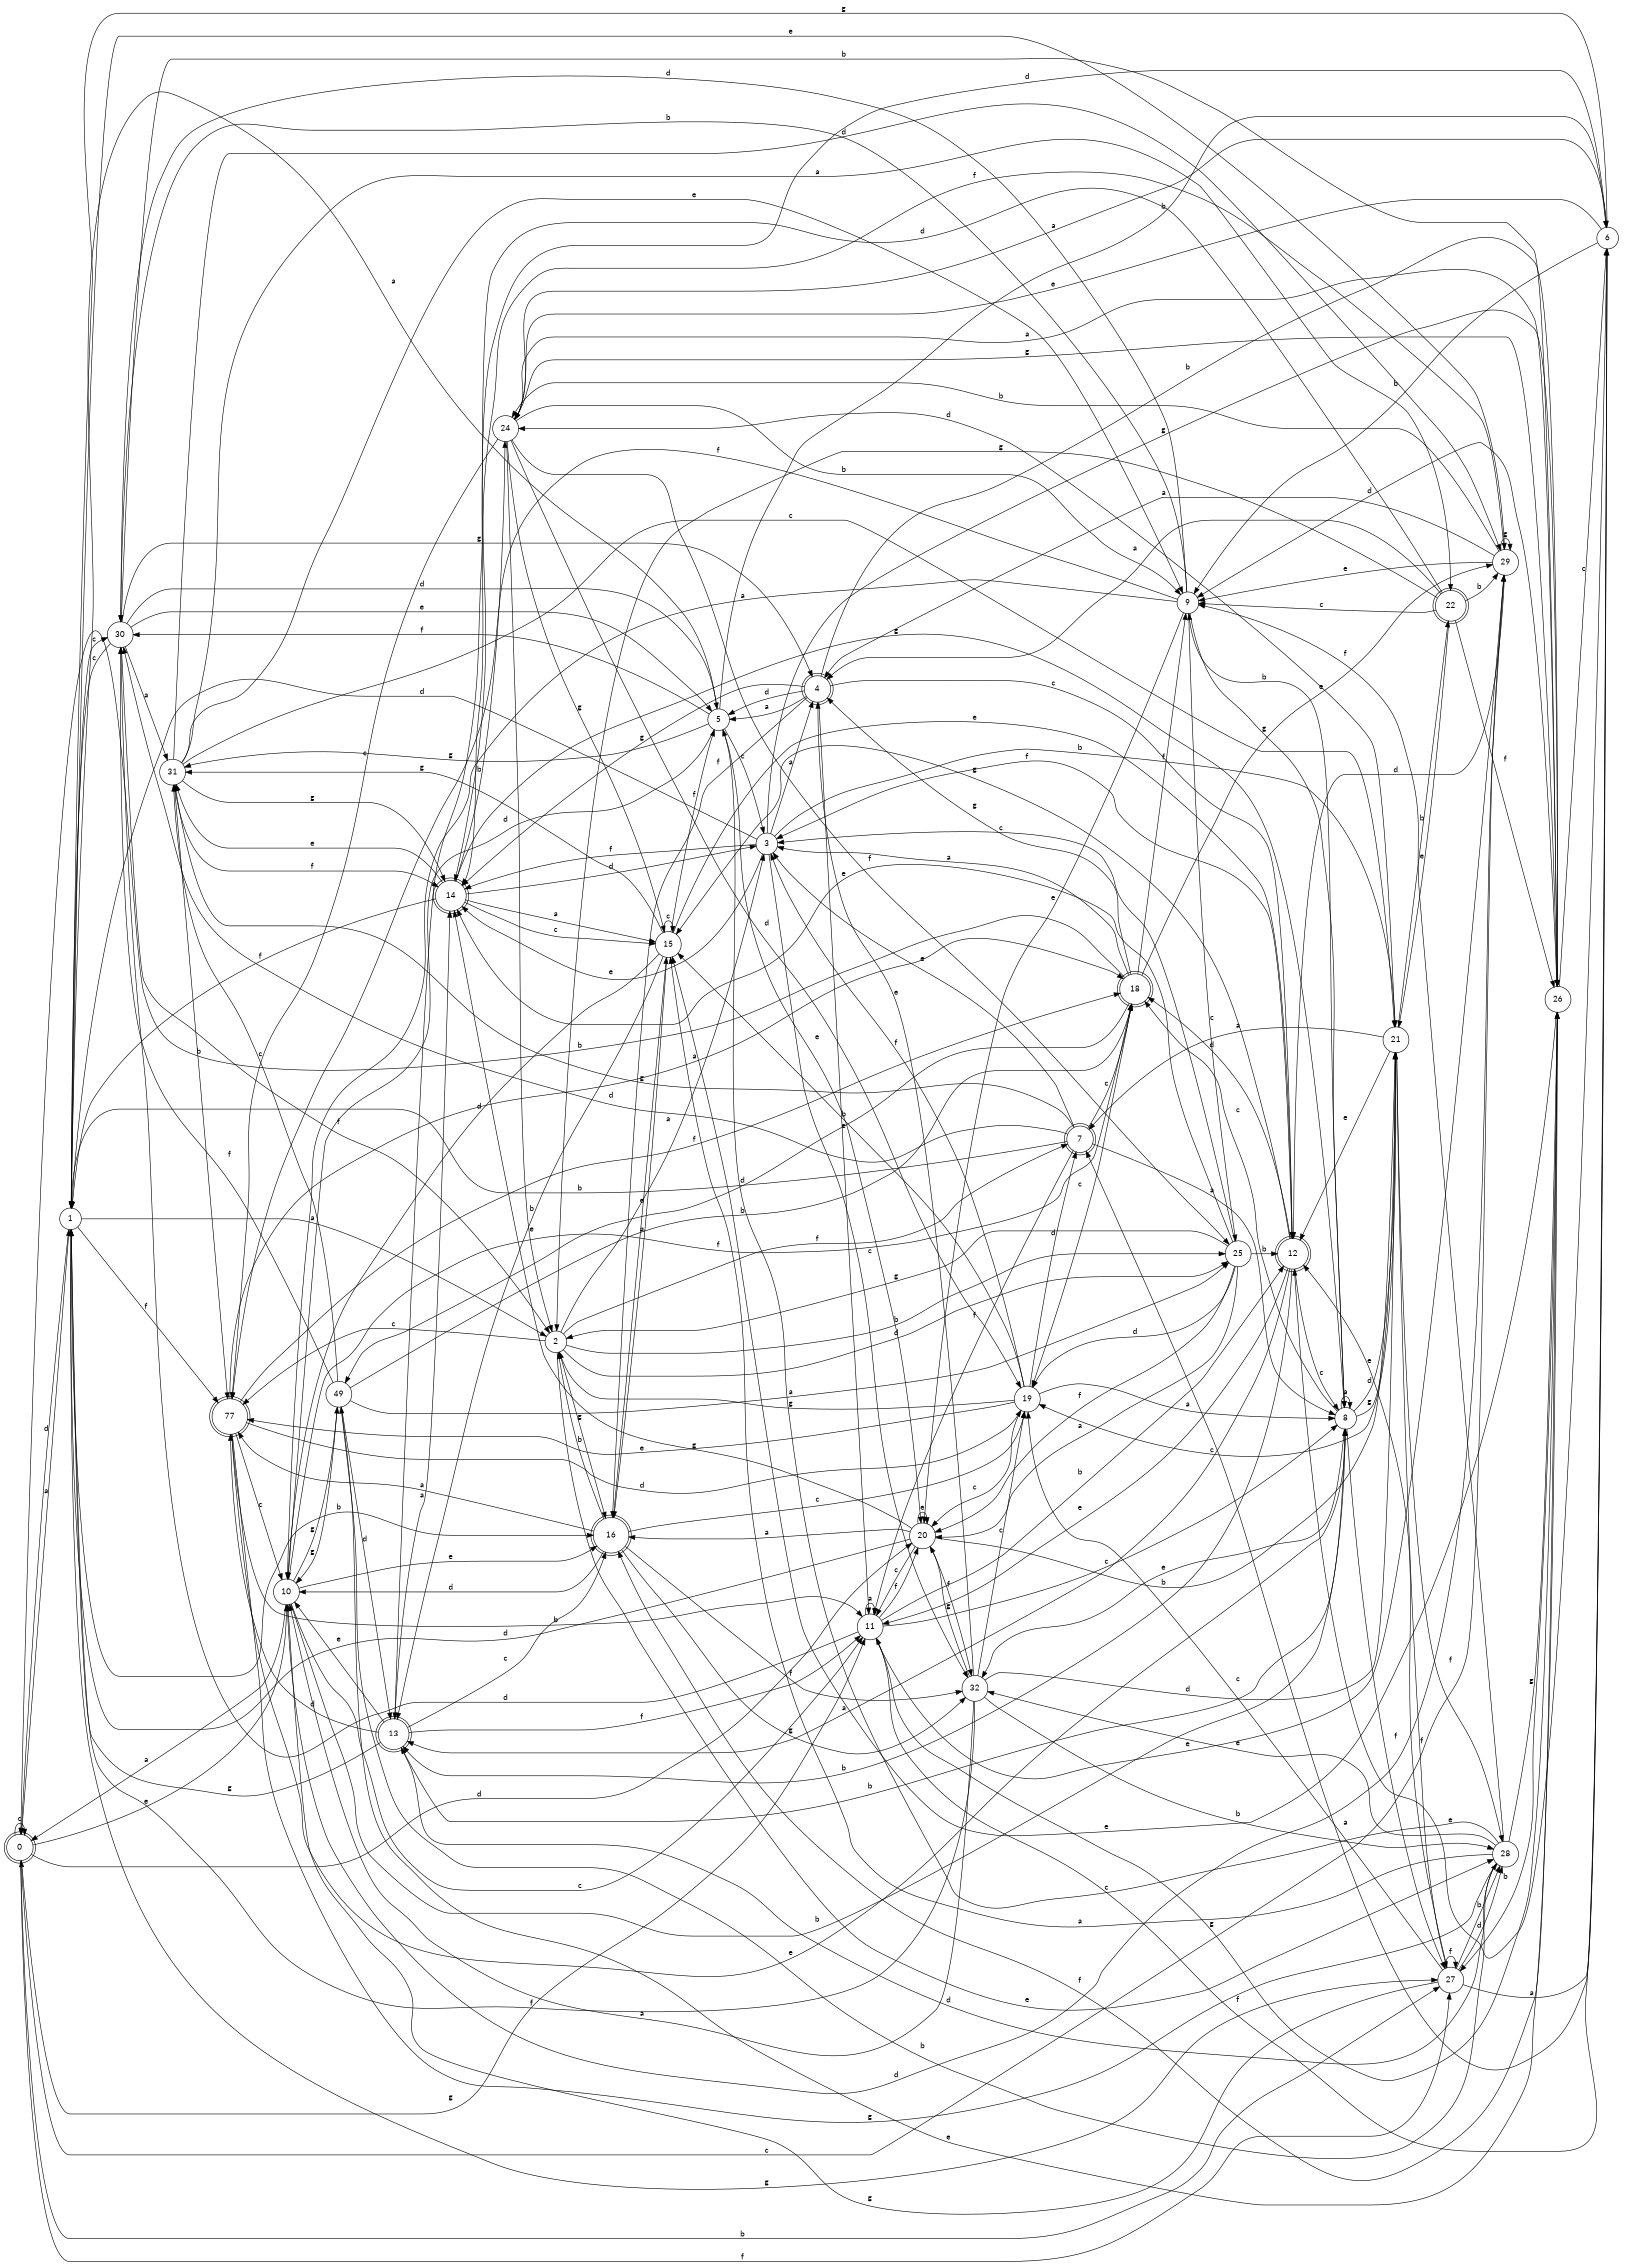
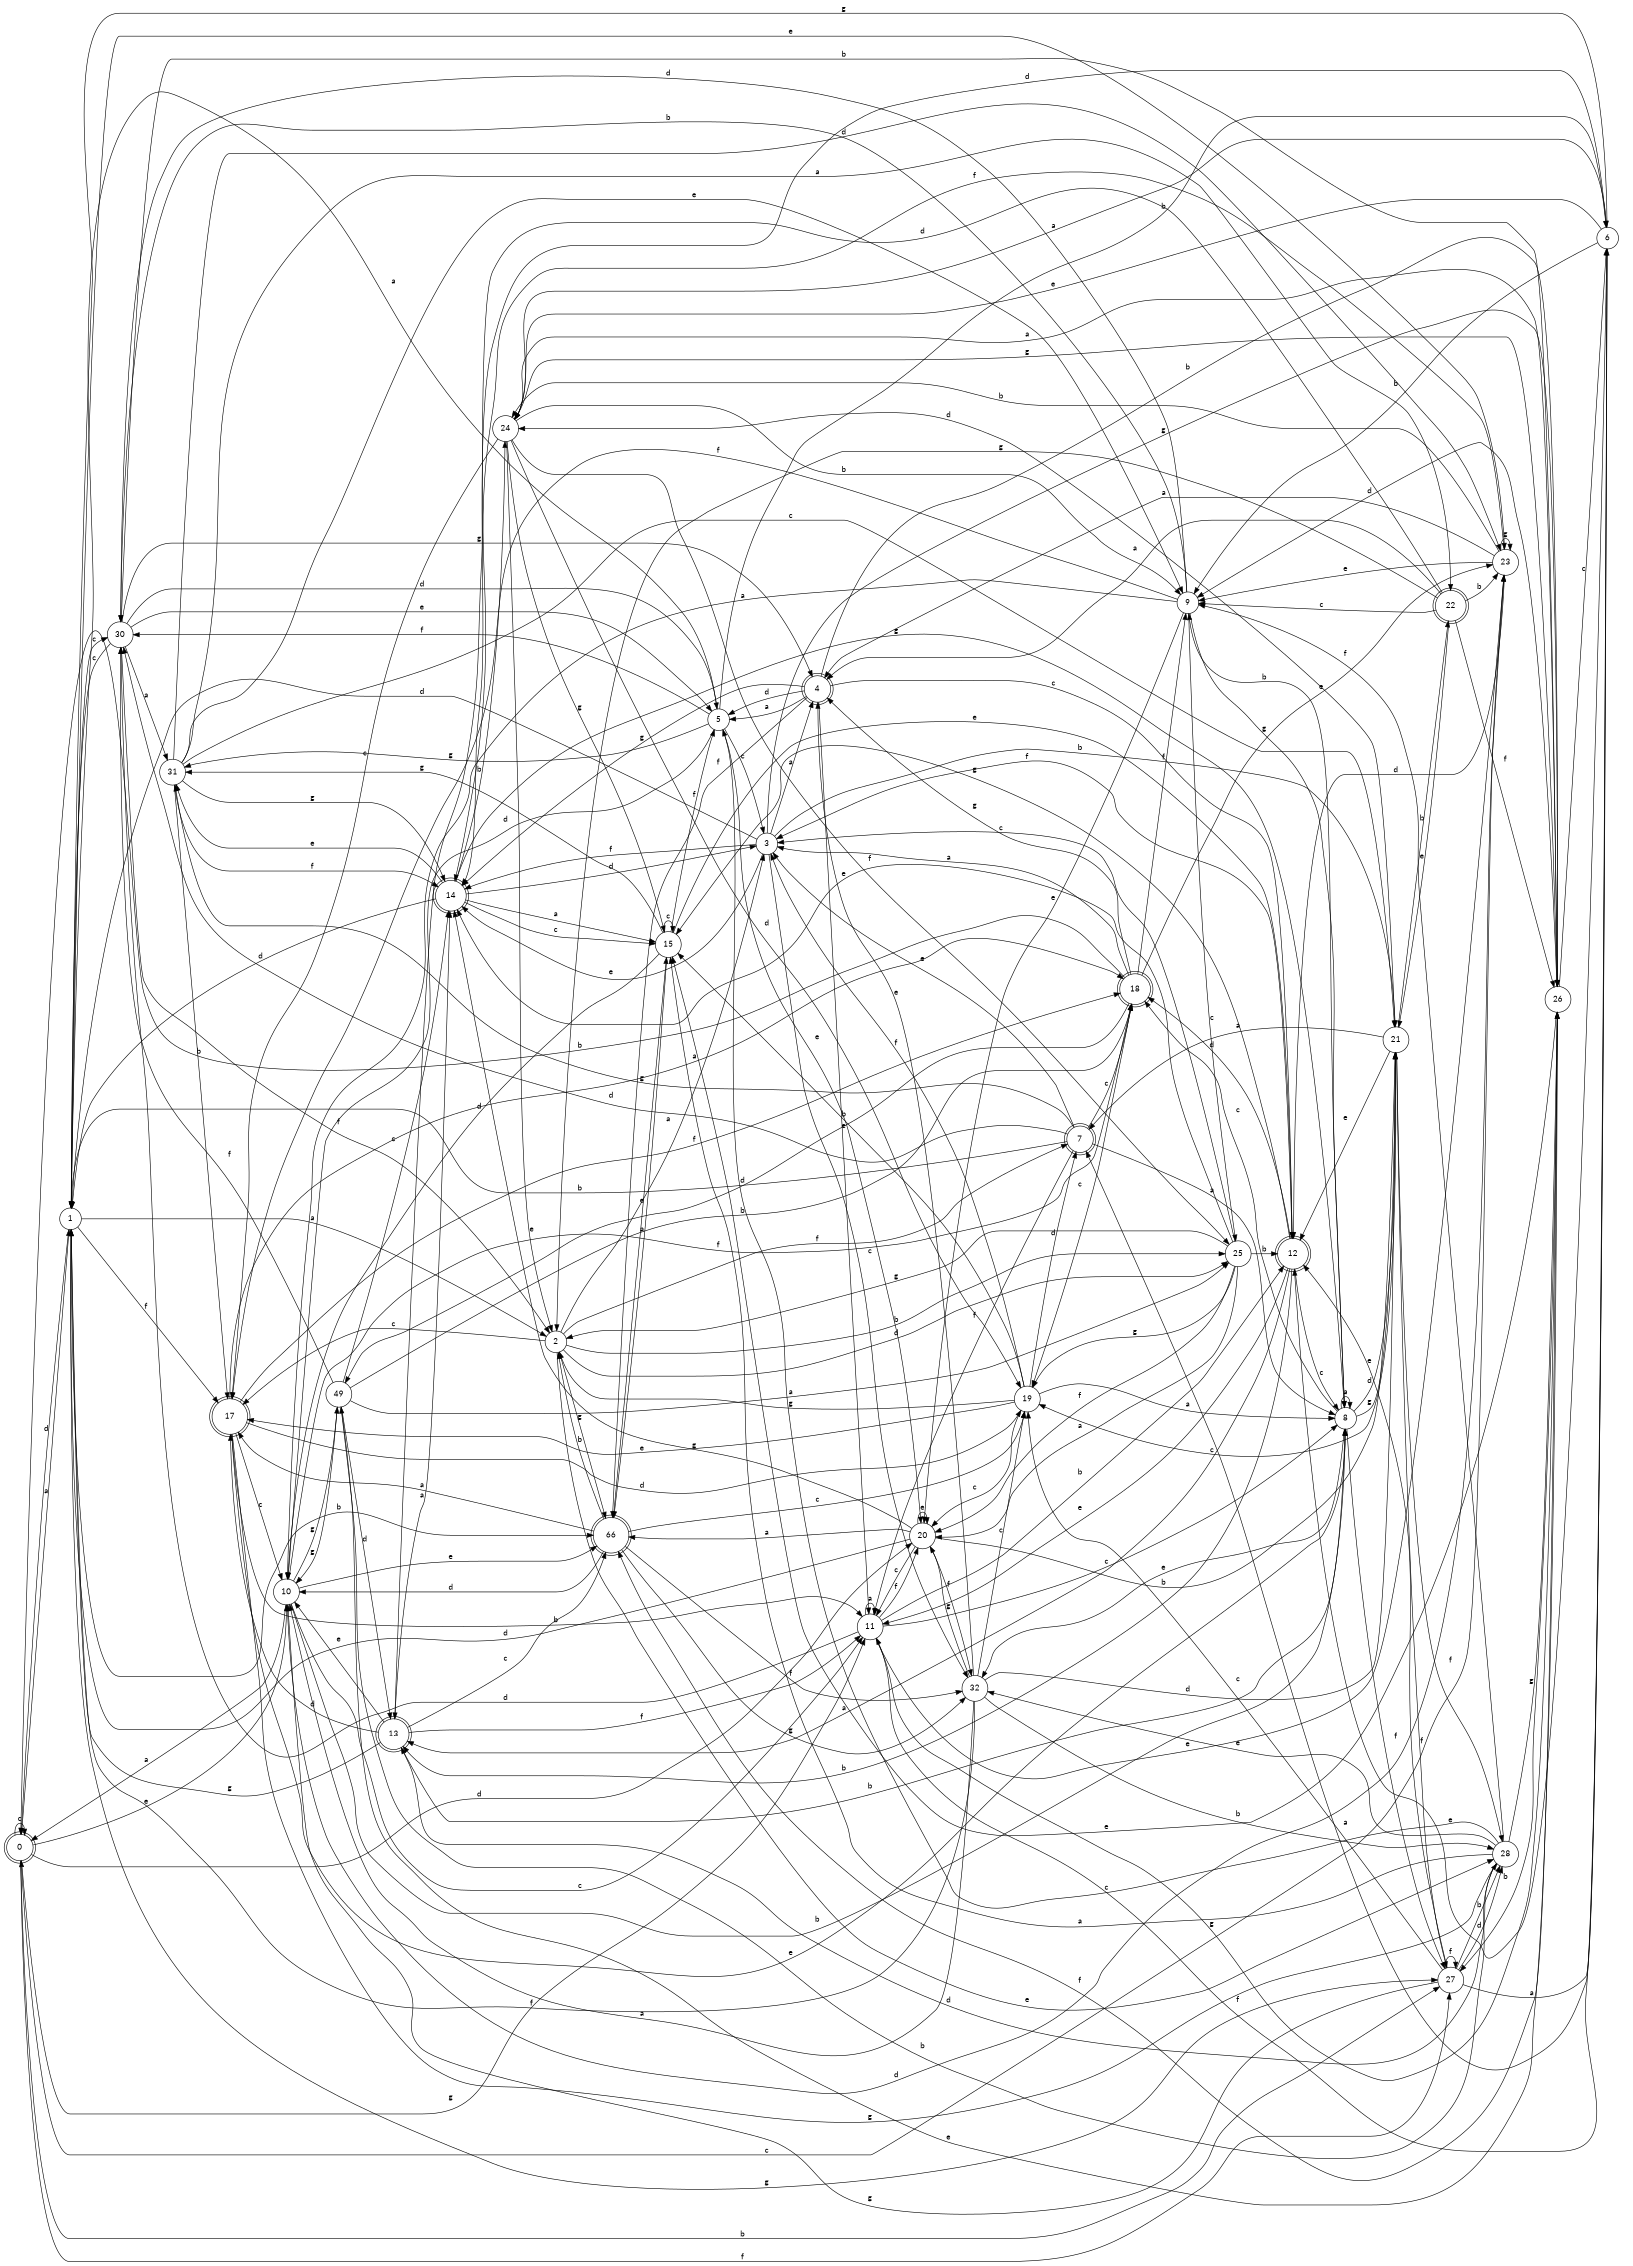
node "29": label "29" -> "23"
edge "14" -> "1": label "f" -> "d"
edge "49" -> "31": now "49" -> "14"
edge "15" -> "13": removed, label "b"
edge "25" -> "19": label "d" -> "g"
node "77": label "77" -> "17"
node "16": label "16" -> "66"
